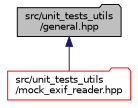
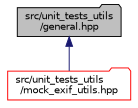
node "src/unit_tests_utils /mock_exif_reader.hpp": label "src/unit_tests_utils /mock_exif_reader.hpp" -> "src/unit_tests_utils /mock_exif_utils.hpp"
